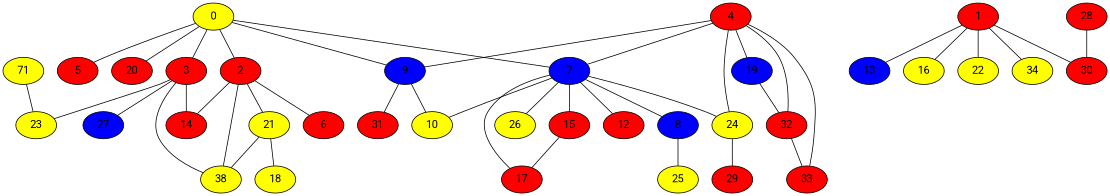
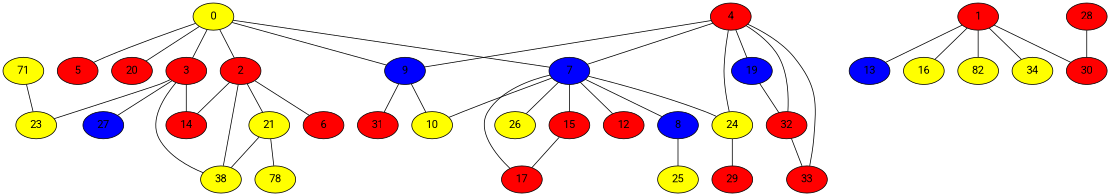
node "22": label "22" -> "82"
node "18": label "18" -> "78"
